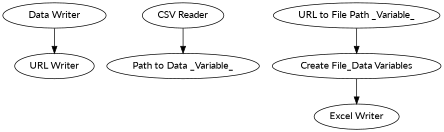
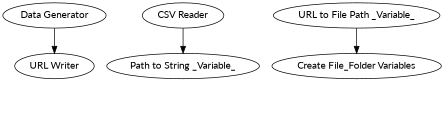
node "Data Writer": label "Data Writer" -> "Data Generator"
node "Path to Data _Variable_": label "Path to Data _Variable_" -> "Path to String _Variable_"
node "Create File_Data Variables": label "Create File_Data Variables" -> "Create File_Folder Variables"
node "Excel Writer": removed
